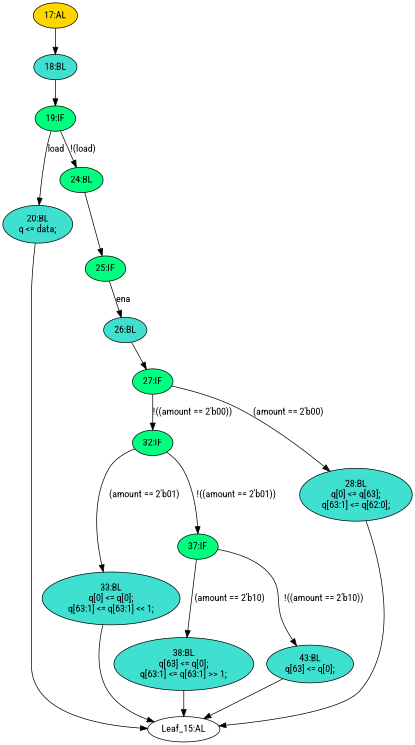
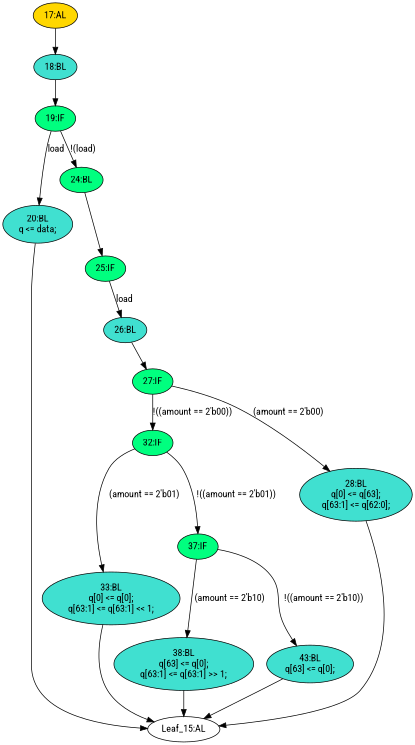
edge "25:IF" -> "26:BL": label "ena" -> "load"
